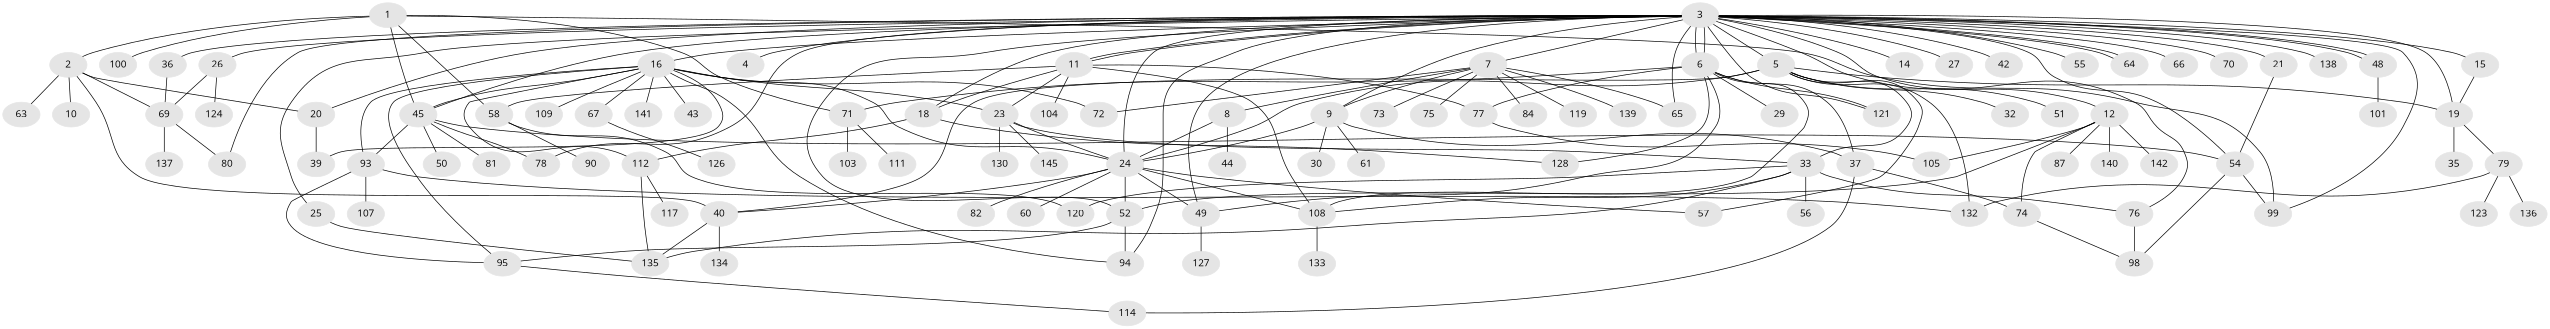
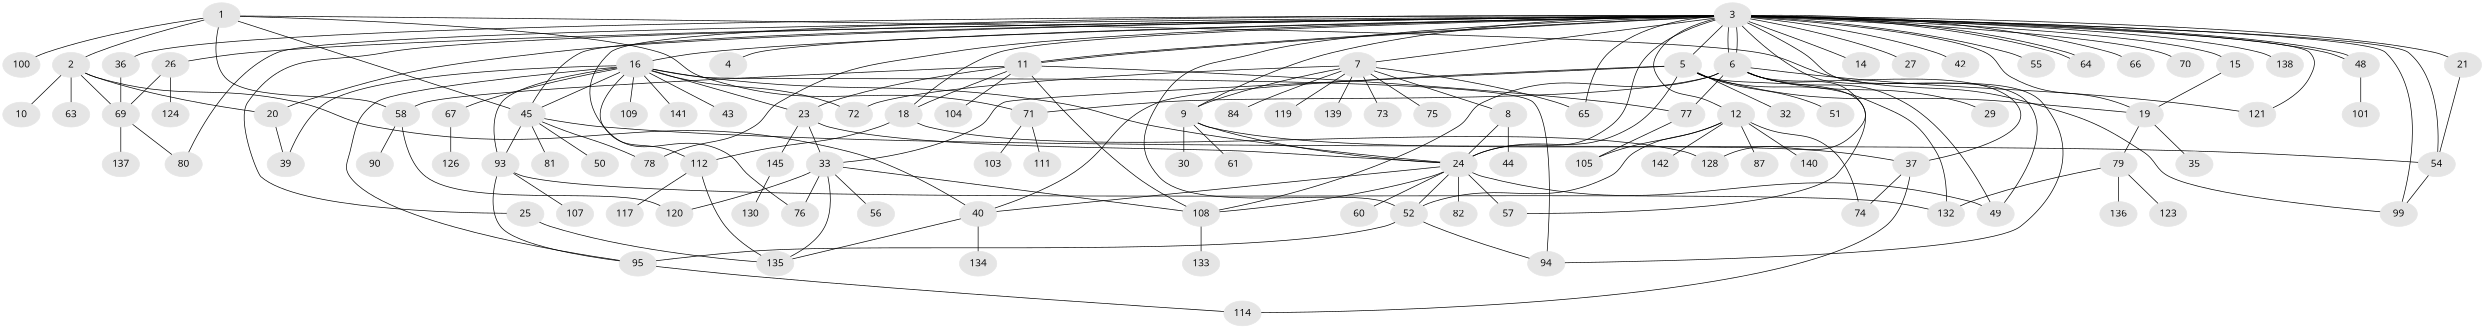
edge "23" -- "130": now "145" -- "130"
node "127": removed
node "98": removed
